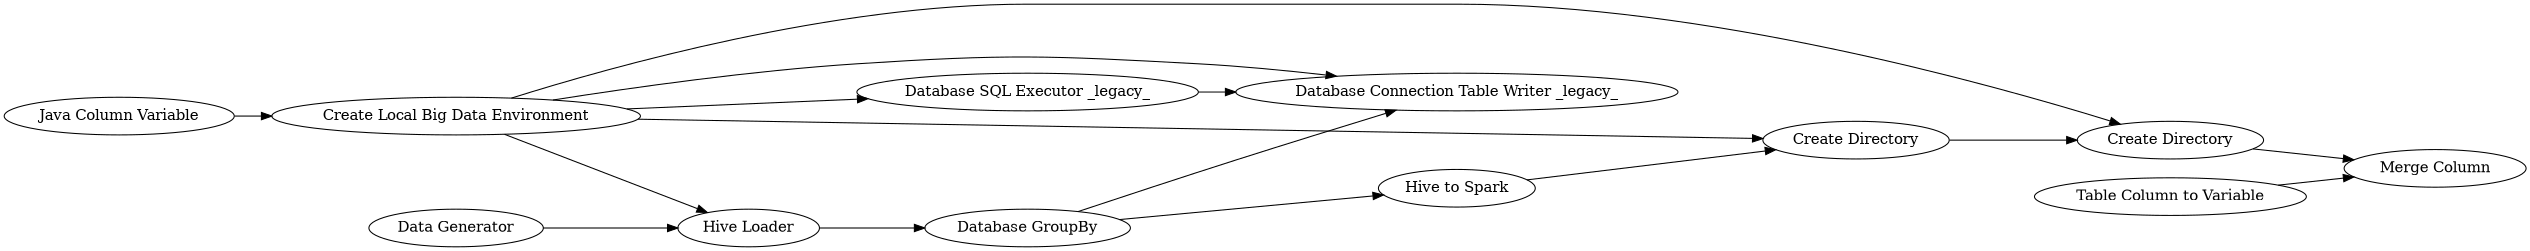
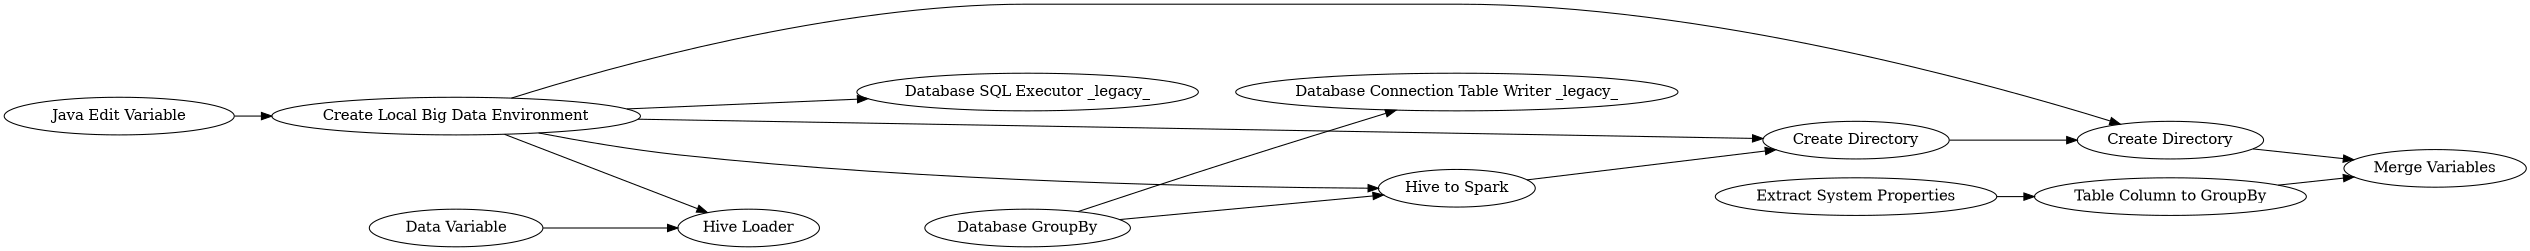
edge "Create Local Big Data Environment" -> "Database Connection Table Writer _legacy_": now "Create Local Big Data Environment" -> "Hive to Spark"
edge "Database SQL Executor _legacy_" -> "Database Connection Table Writer _legacy_": removed
node "Java Column Variable": label "Java Column Variable" -> "Java Edit Variable"
node "Merge Column": label "Merge Column" -> "Merge Variables"
node "Extract System Properties": added
node "Table Column to Variable": label "Table Column to Variable" -> "Table Column to GroupBy"
node "Data Generator": label "Data Generator" -> "Data Variable"
edge "Hive Loader" -> "Database GroupBy": removed
